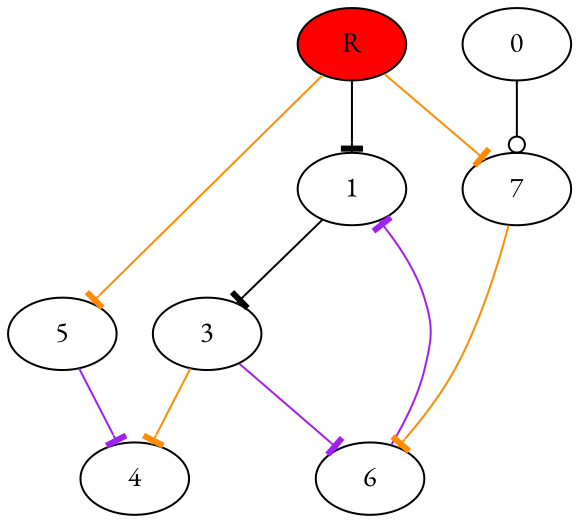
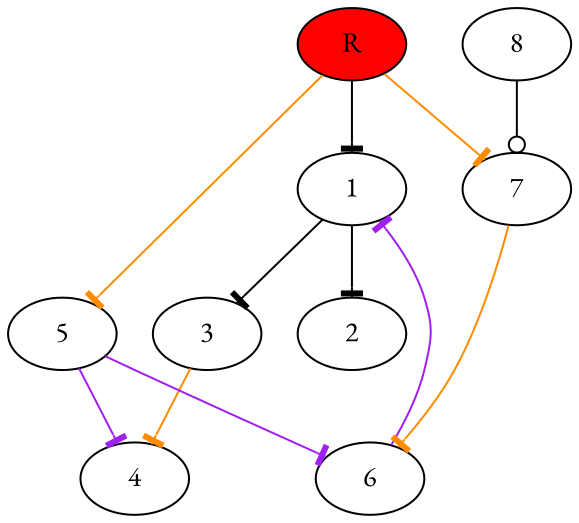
node "0": label "0" -> "8"
node "2": added
edge "3" -> "6": now "5" -> "6"
